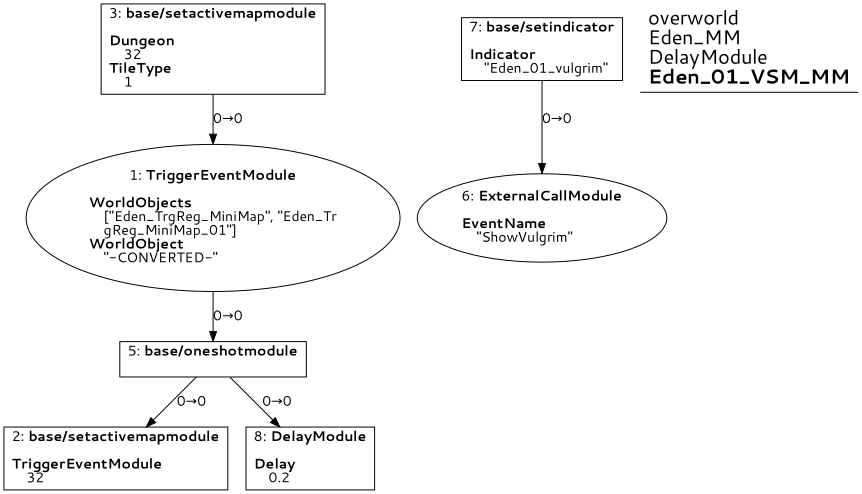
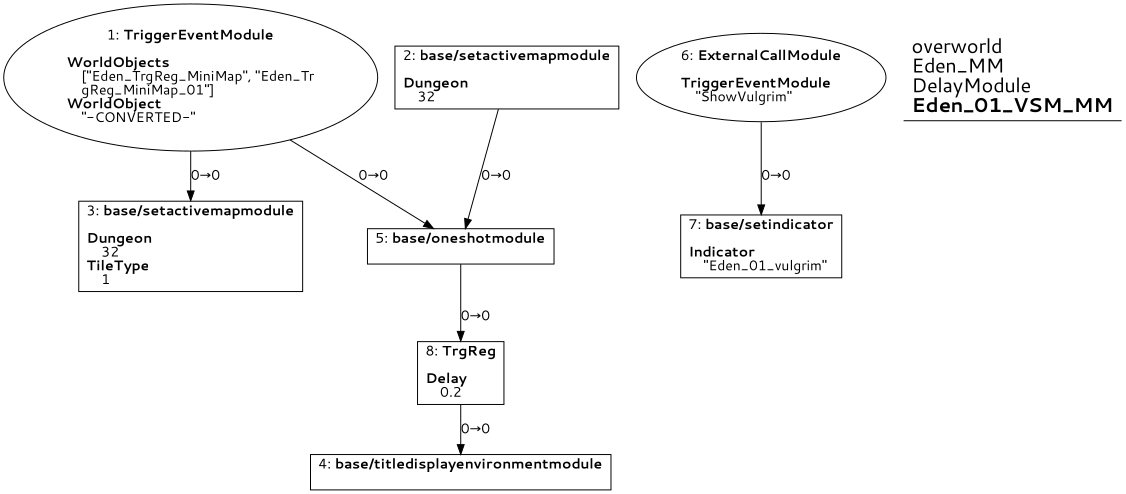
edge "3:" -> "1:": reversed
edge "7:" -> "6:": reversed
node "6:": text "EventName" -> "TriggerEventModule"
edge "5:" -> "2:": reversed
node "8:": text "DelayModule" -> "TrgReg"
node "2:": text "TriggerEventModule" -> "Dungeon"
node "4:": added
